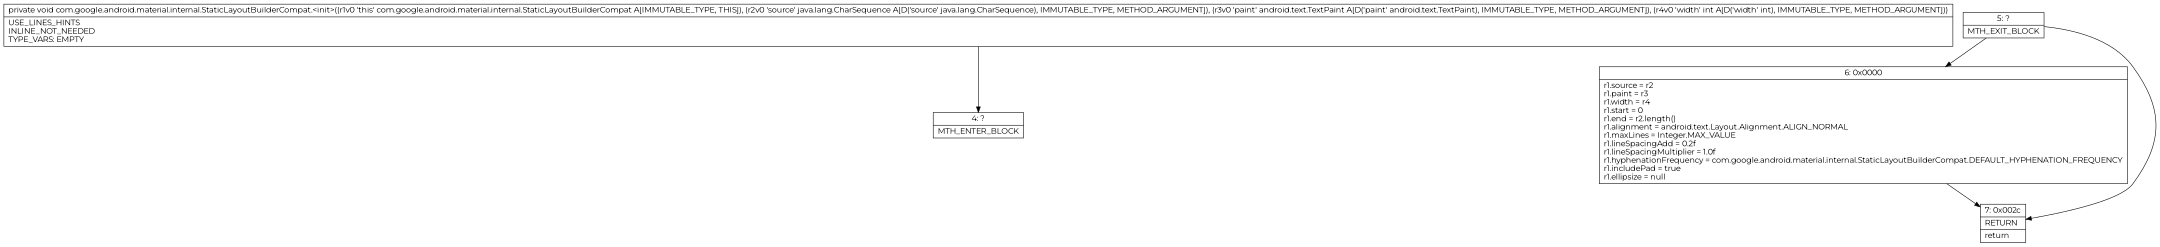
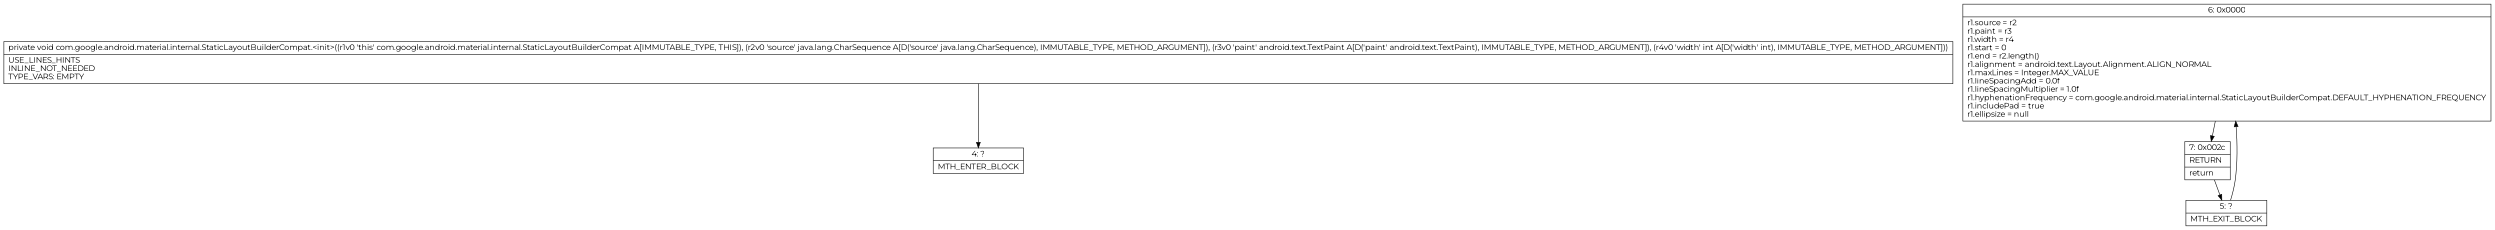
edge "5: ?" -> "7: 0x002c": reversed
node "6: 0x0000": text "r1.lineSpacingAdd = 0.2f" -> "r1.lineSpacingAdd = 0.0f"
